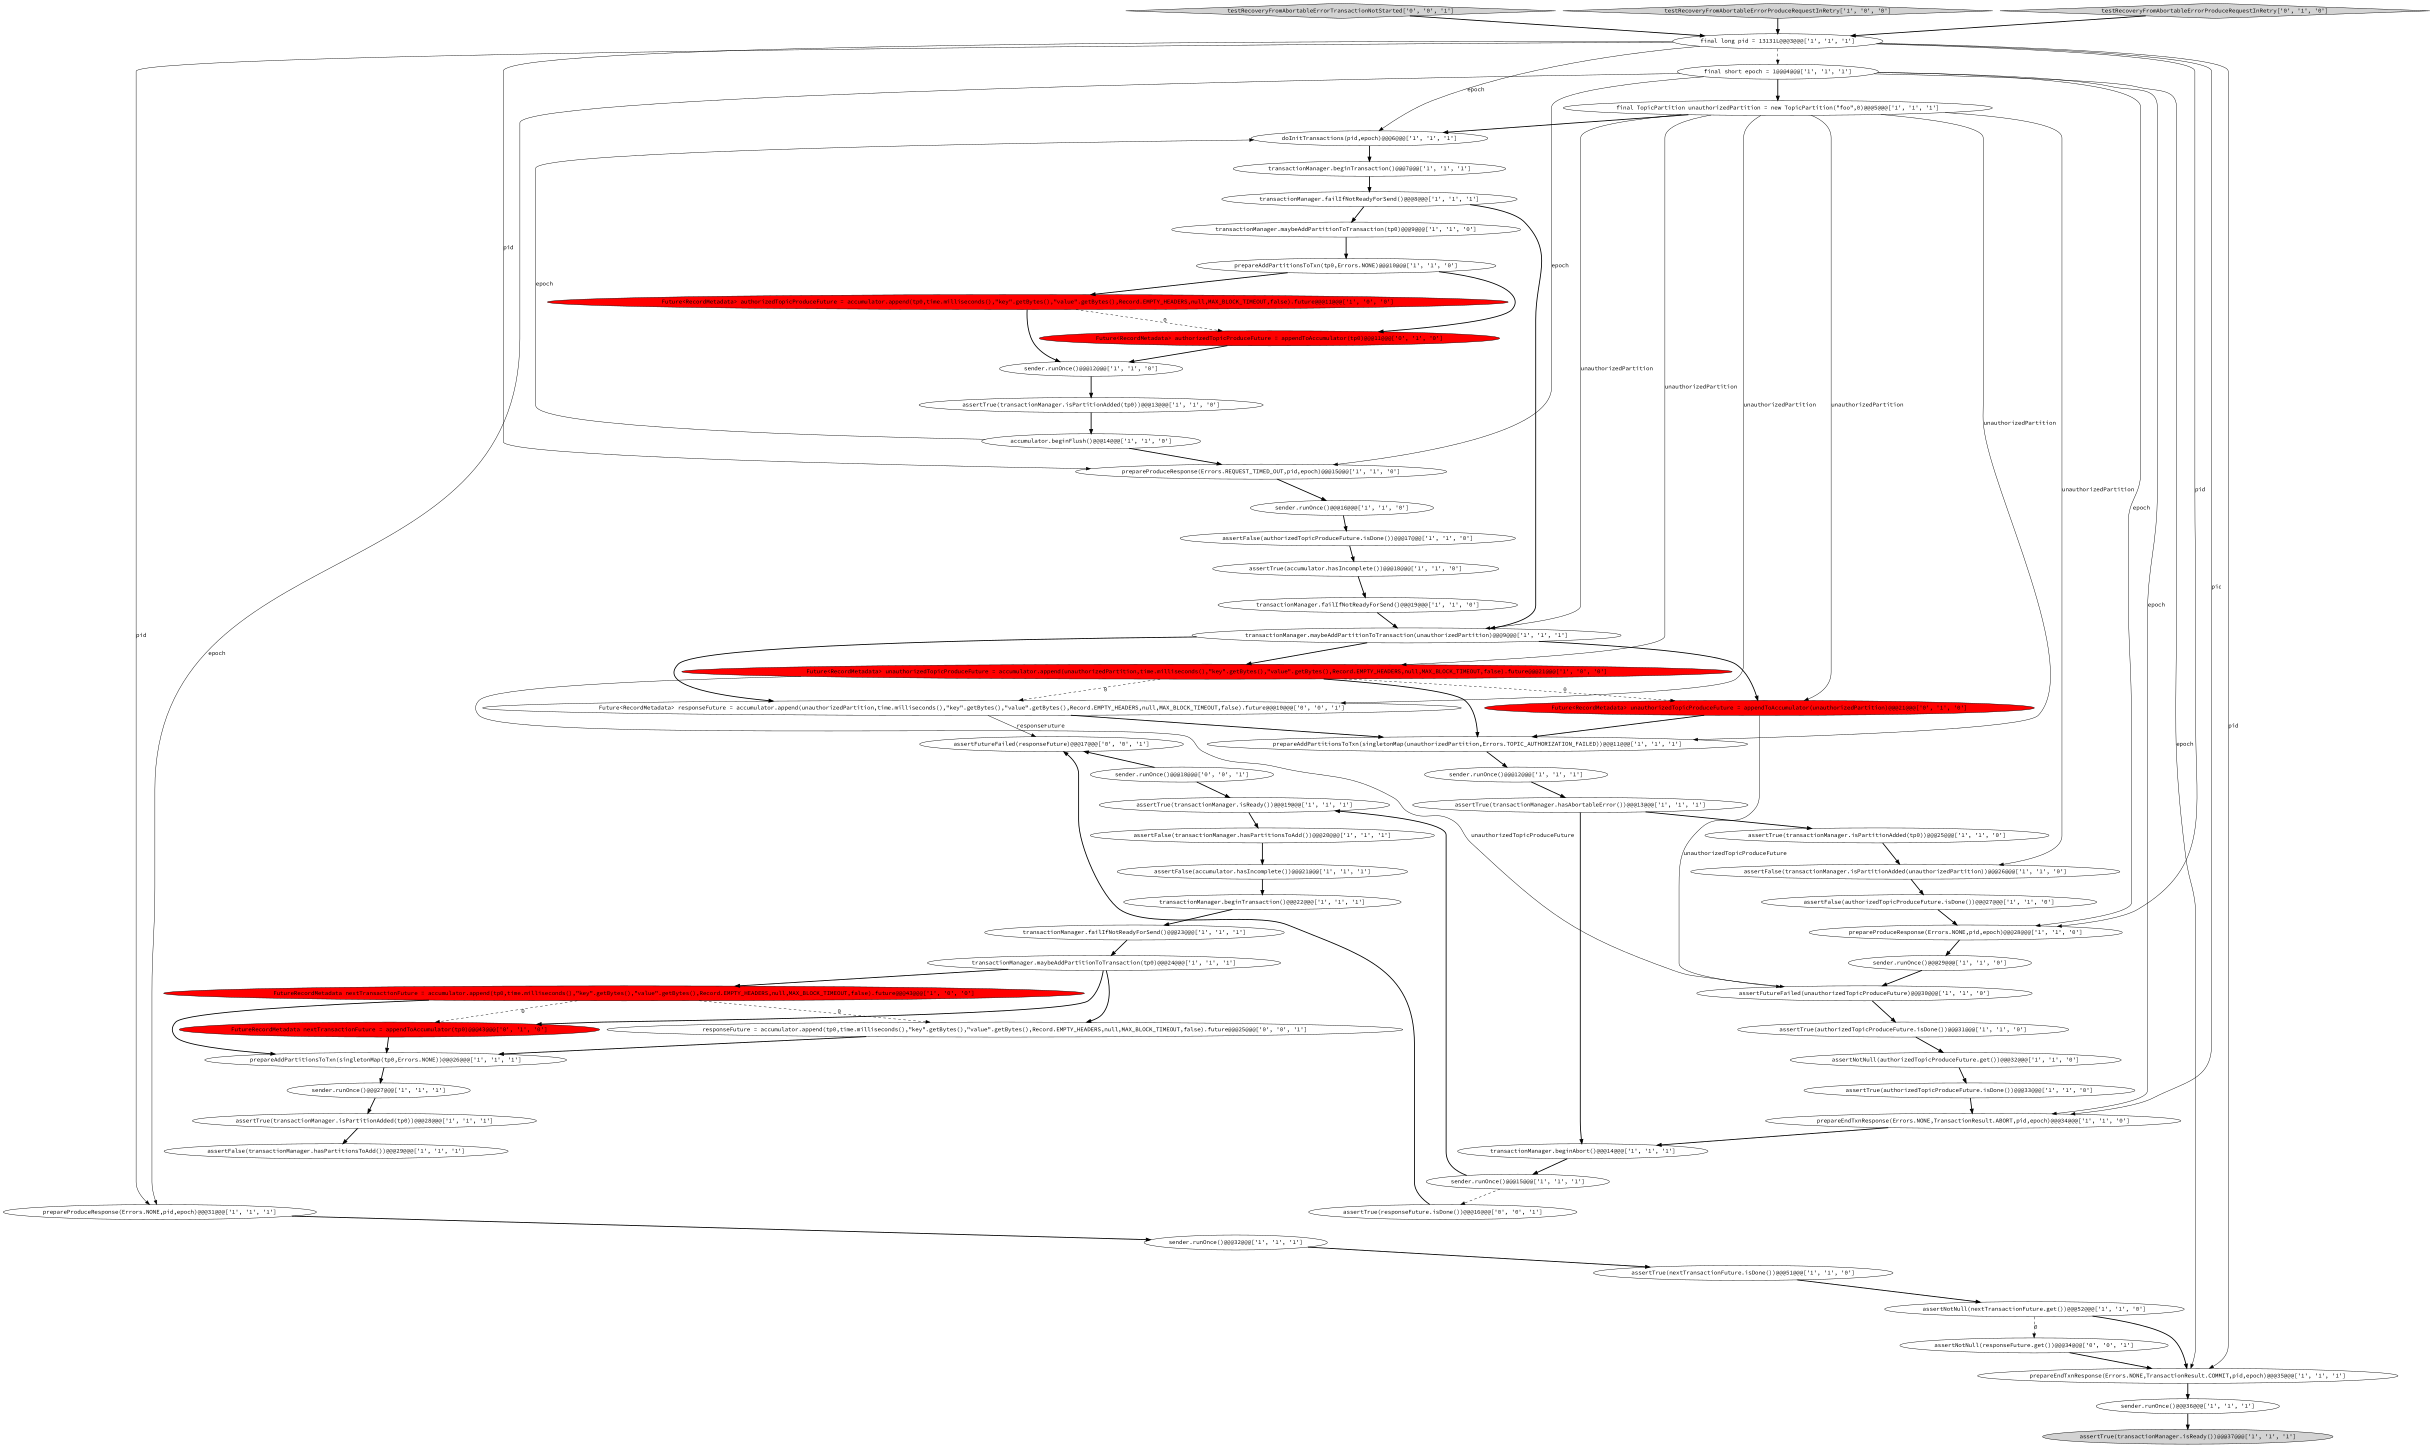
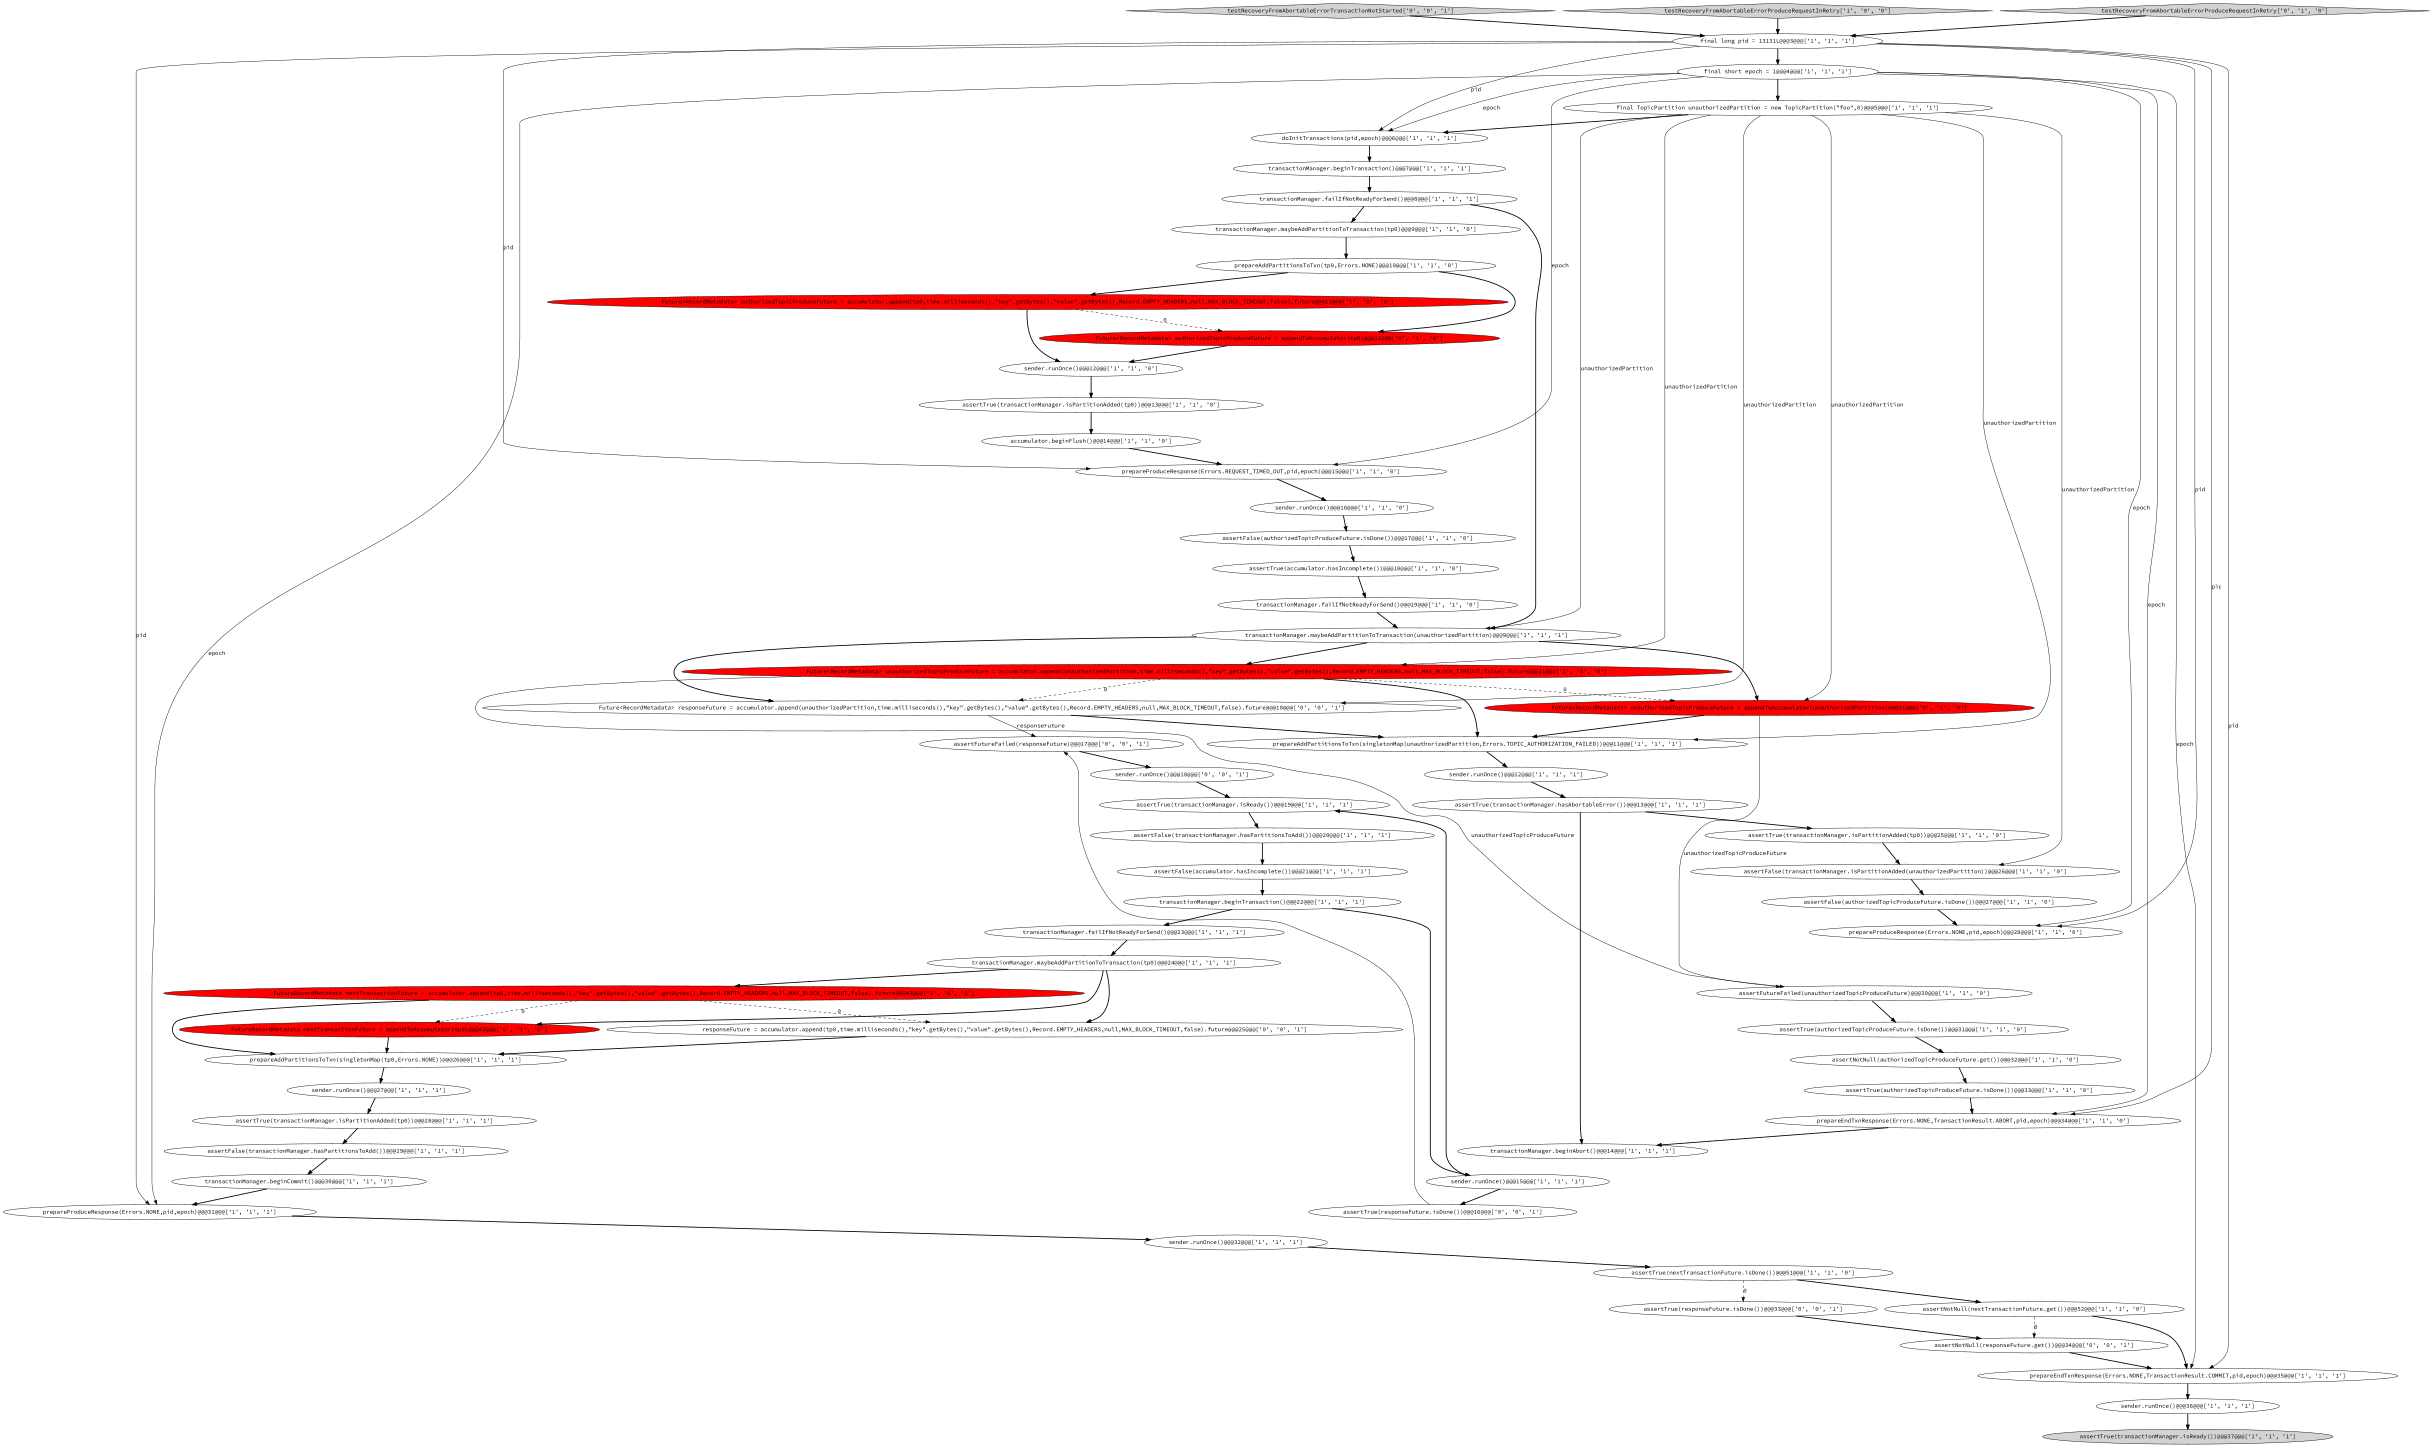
edge "final long pid = 13131L@@@3@@@['1', '1', '1']" -> "final short epoch = 1@@@4@@@['1', '1', '1']": style dashed -> bold
edge "final long pid = 13131L@@@3@@@['1', '1', '1']" -> "doInitTransactions(pid,epoch)@@@6@@@['1', '1', '1']": label "epoch" -> "pid"
edge "accumulator.beginFlush()@@@14@@@['1', '1', '0']" -> "doInitTransactions(pid,epoch)@@@6@@@['1', '1', '1']": now "final short epoch = 1@@@4@@@['1', '1', '1']" -> "doInitTransactions(pid,epoch)@@@6@@@['1', '1', '1']"
edge "sender.runOnce()@@@18@@@['0', '0', '1']" -> "assertFutureFailed(responseFuture)@@@17@@@['0', '0', '1']": reversed
edge "assertTrue(responseFuture.isDone())@@@16@@@['0', '0', '1']" -> "assertFutureFailed(responseFuture)@@@17@@@['0', '0', '1']": style bold -> solid
node "sender.runOnce()@@@29@@@['1', '1', '0']": removed
edge "transactionManager.beginAbort()@@@14@@@['1', '1', '1']" -> "sender.runOnce()@@@15@@@['1', '1', '1']": now "transactionManager.beginTransaction()@@@22@@@['1', '1', '1']" -> "sender.runOnce()@@@15@@@['1', '1', '1']"
node "transactionManager.beginCommit()@@@30@@@['1', '1', '1']": added
edge "sender.runOnce()@@@15@@@['1', '1', '1']" -> "assertTrue(responseFuture.isDone())@@@16@@@['0', '0', '1']": style dashed -> bold
node "assertTrue(responseFuture.isDone())@@@33@@@['0', '0', '1']": added
